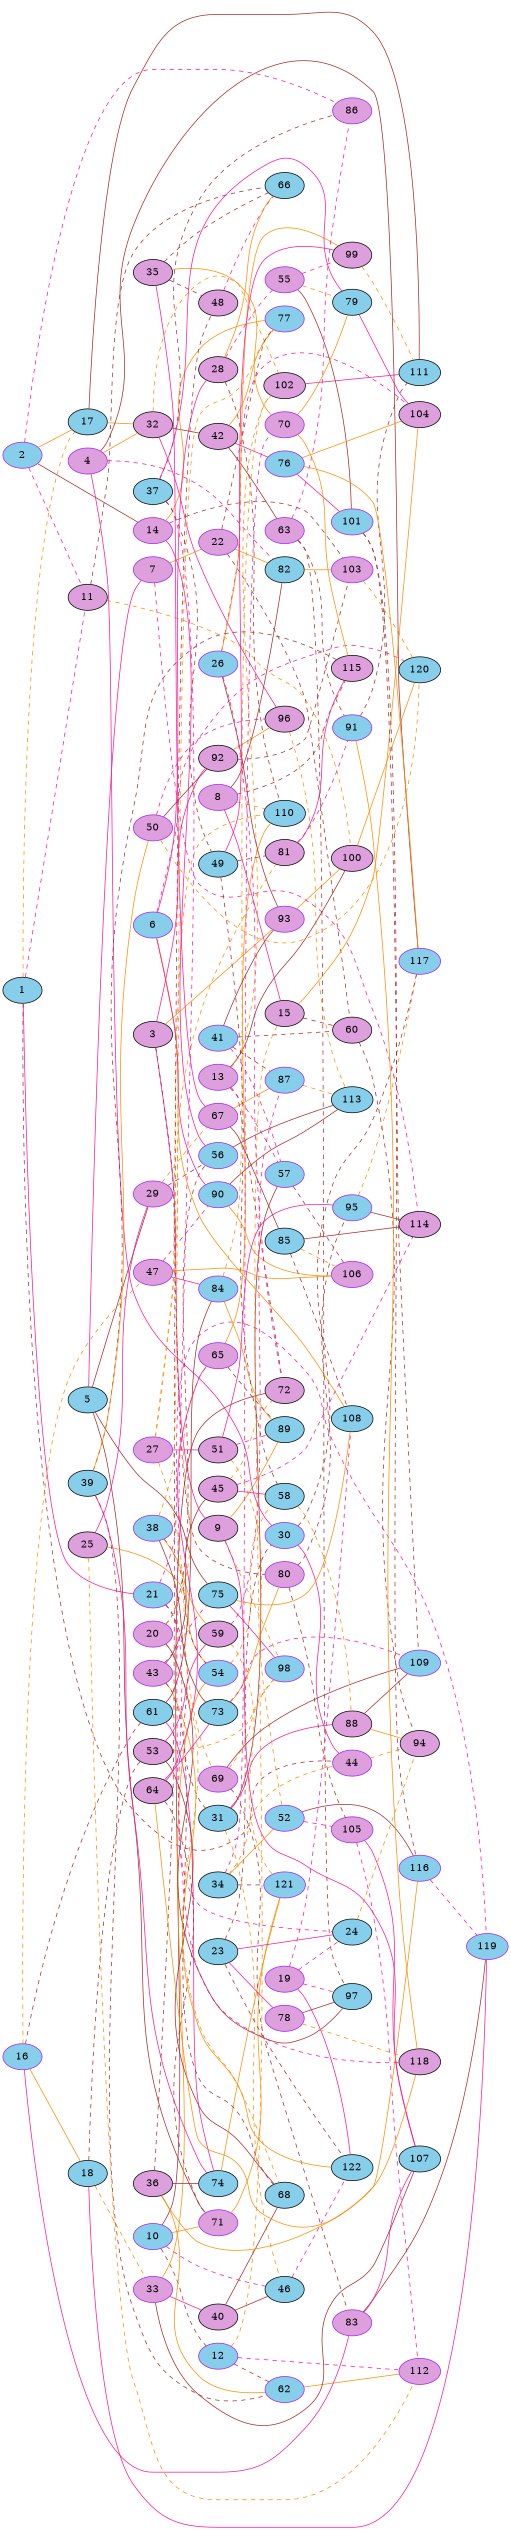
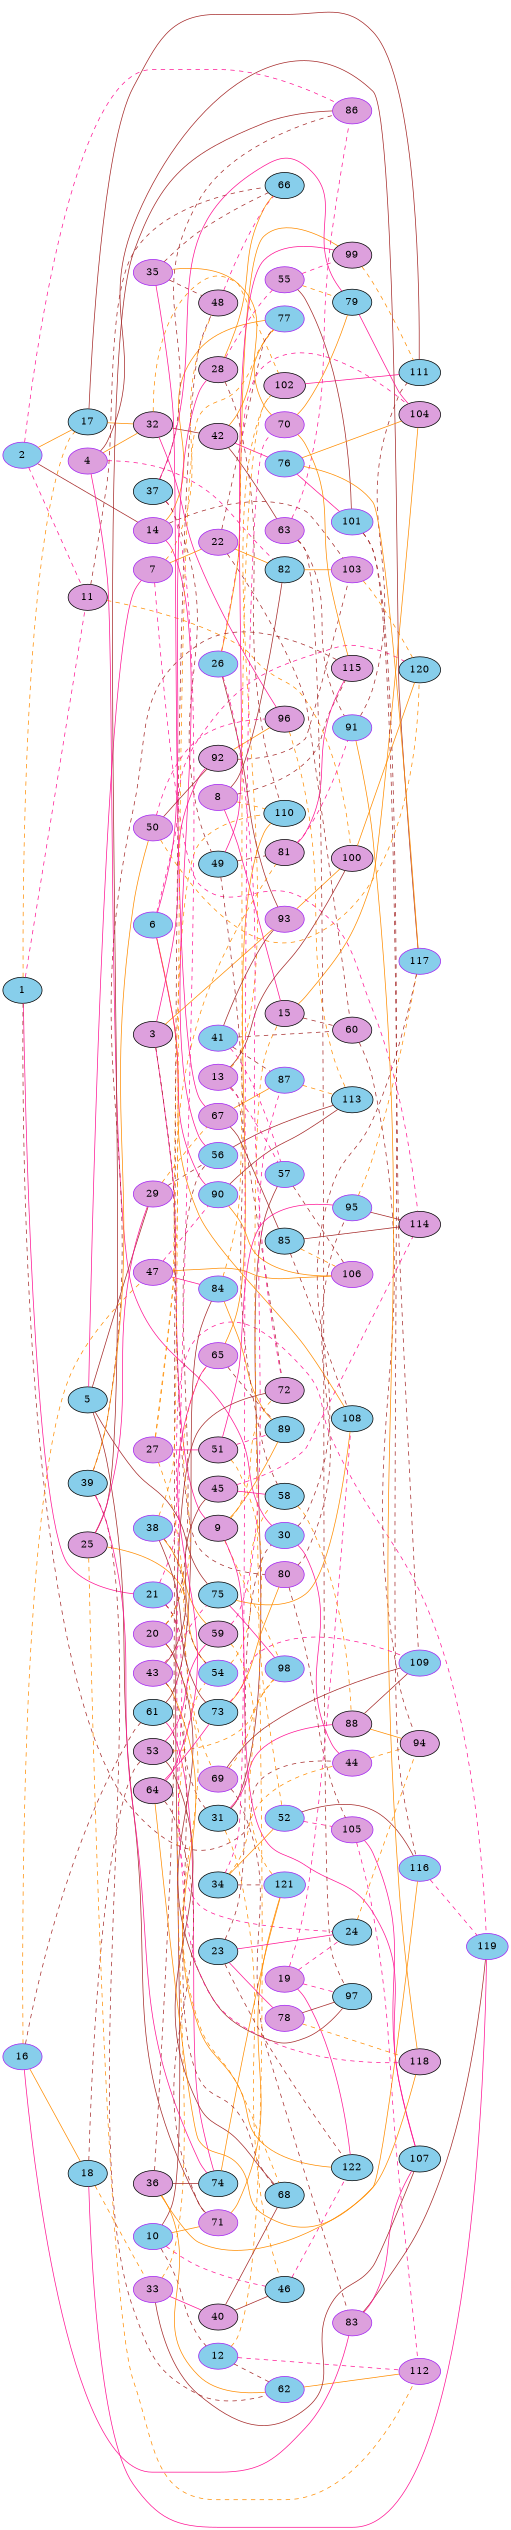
node "35": color black -> purple
edge "48" -- "7": added
edge "86" -- "25": added
edge "72" -- "45": now "72" -- "9"
edge "54" -- "33": style solid -> dashed
